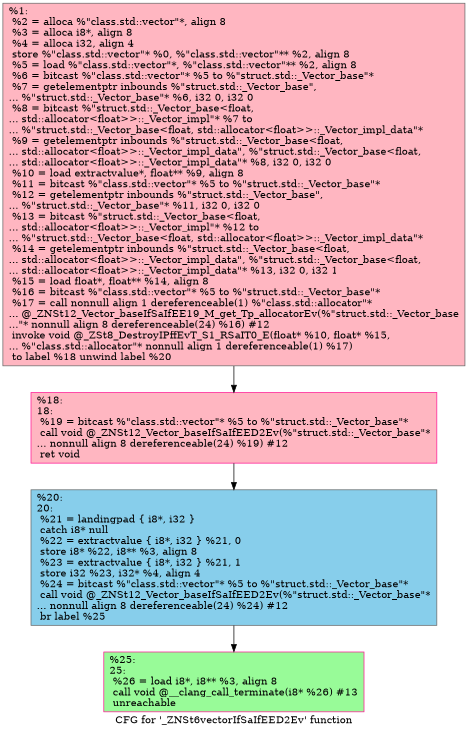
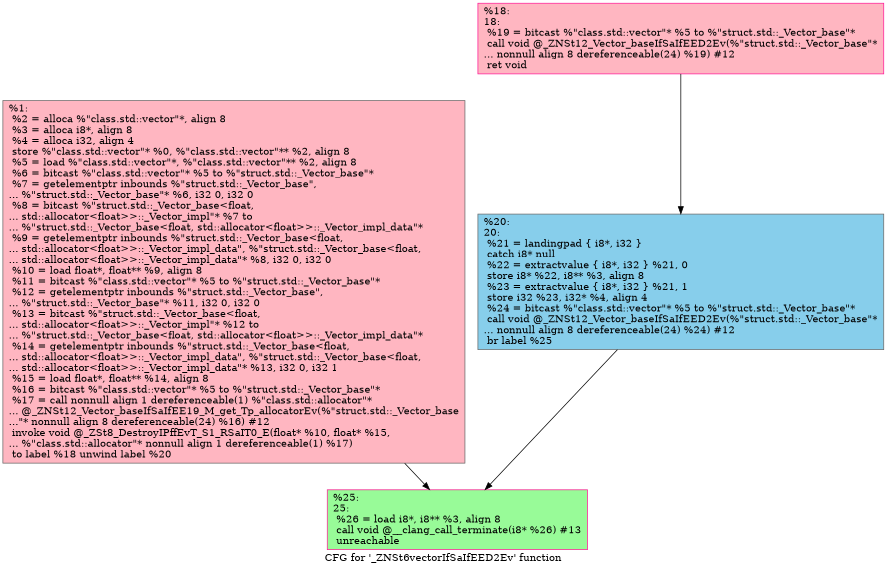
node "%1:": text "%10 = load extractvalue*, float** %9, align 8" -> "%10 = load float*, float** %9, align 8"
edge "%1:" -> "%18:": now "%1:" -> "%25:"
